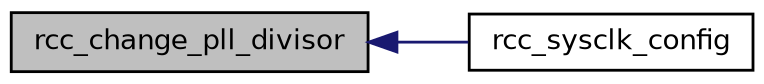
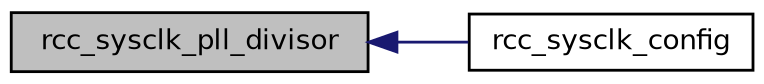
node "rcc_change_pll_divisor": label "rcc_change_pll_divisor" -> "rcc_sysclk_pll_divisor"
